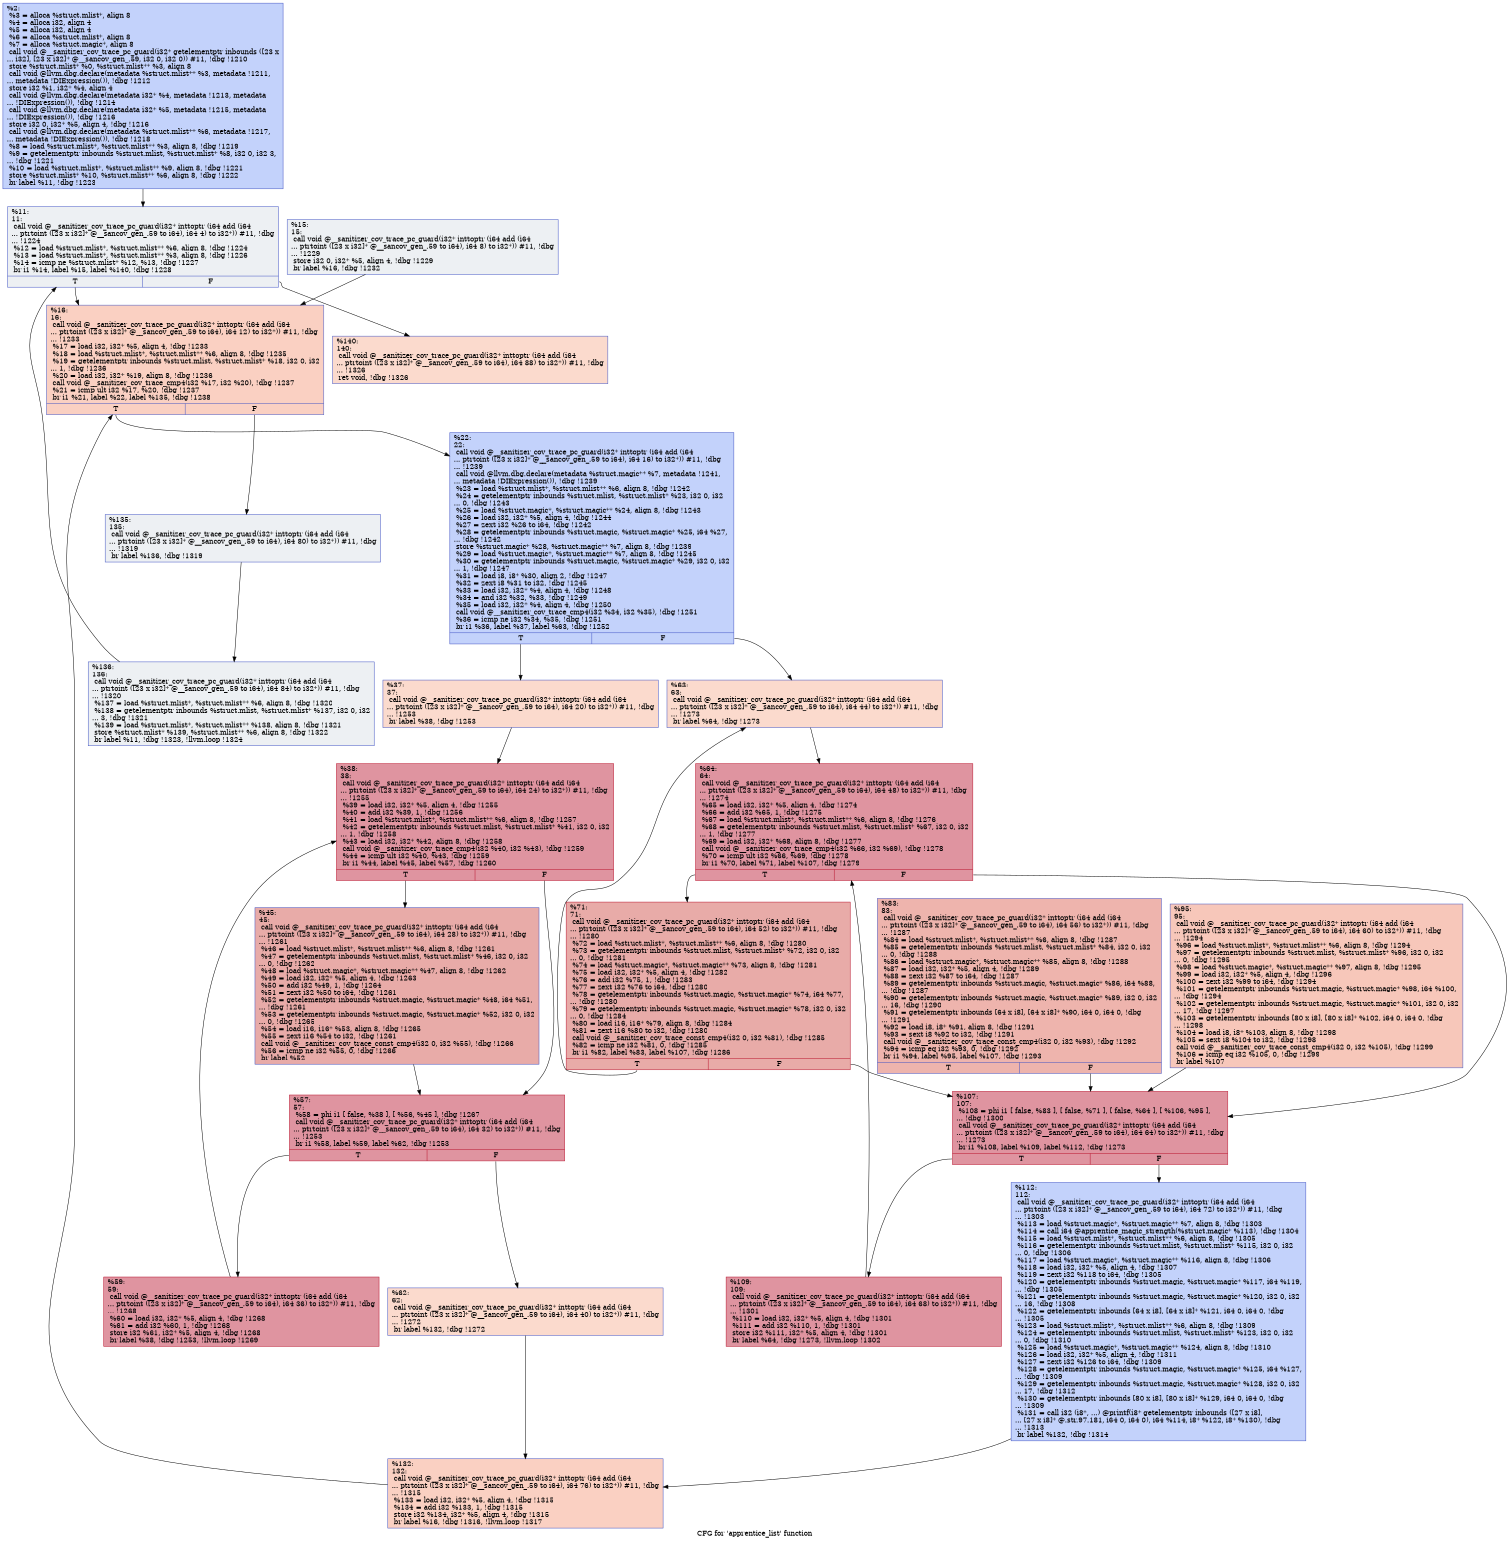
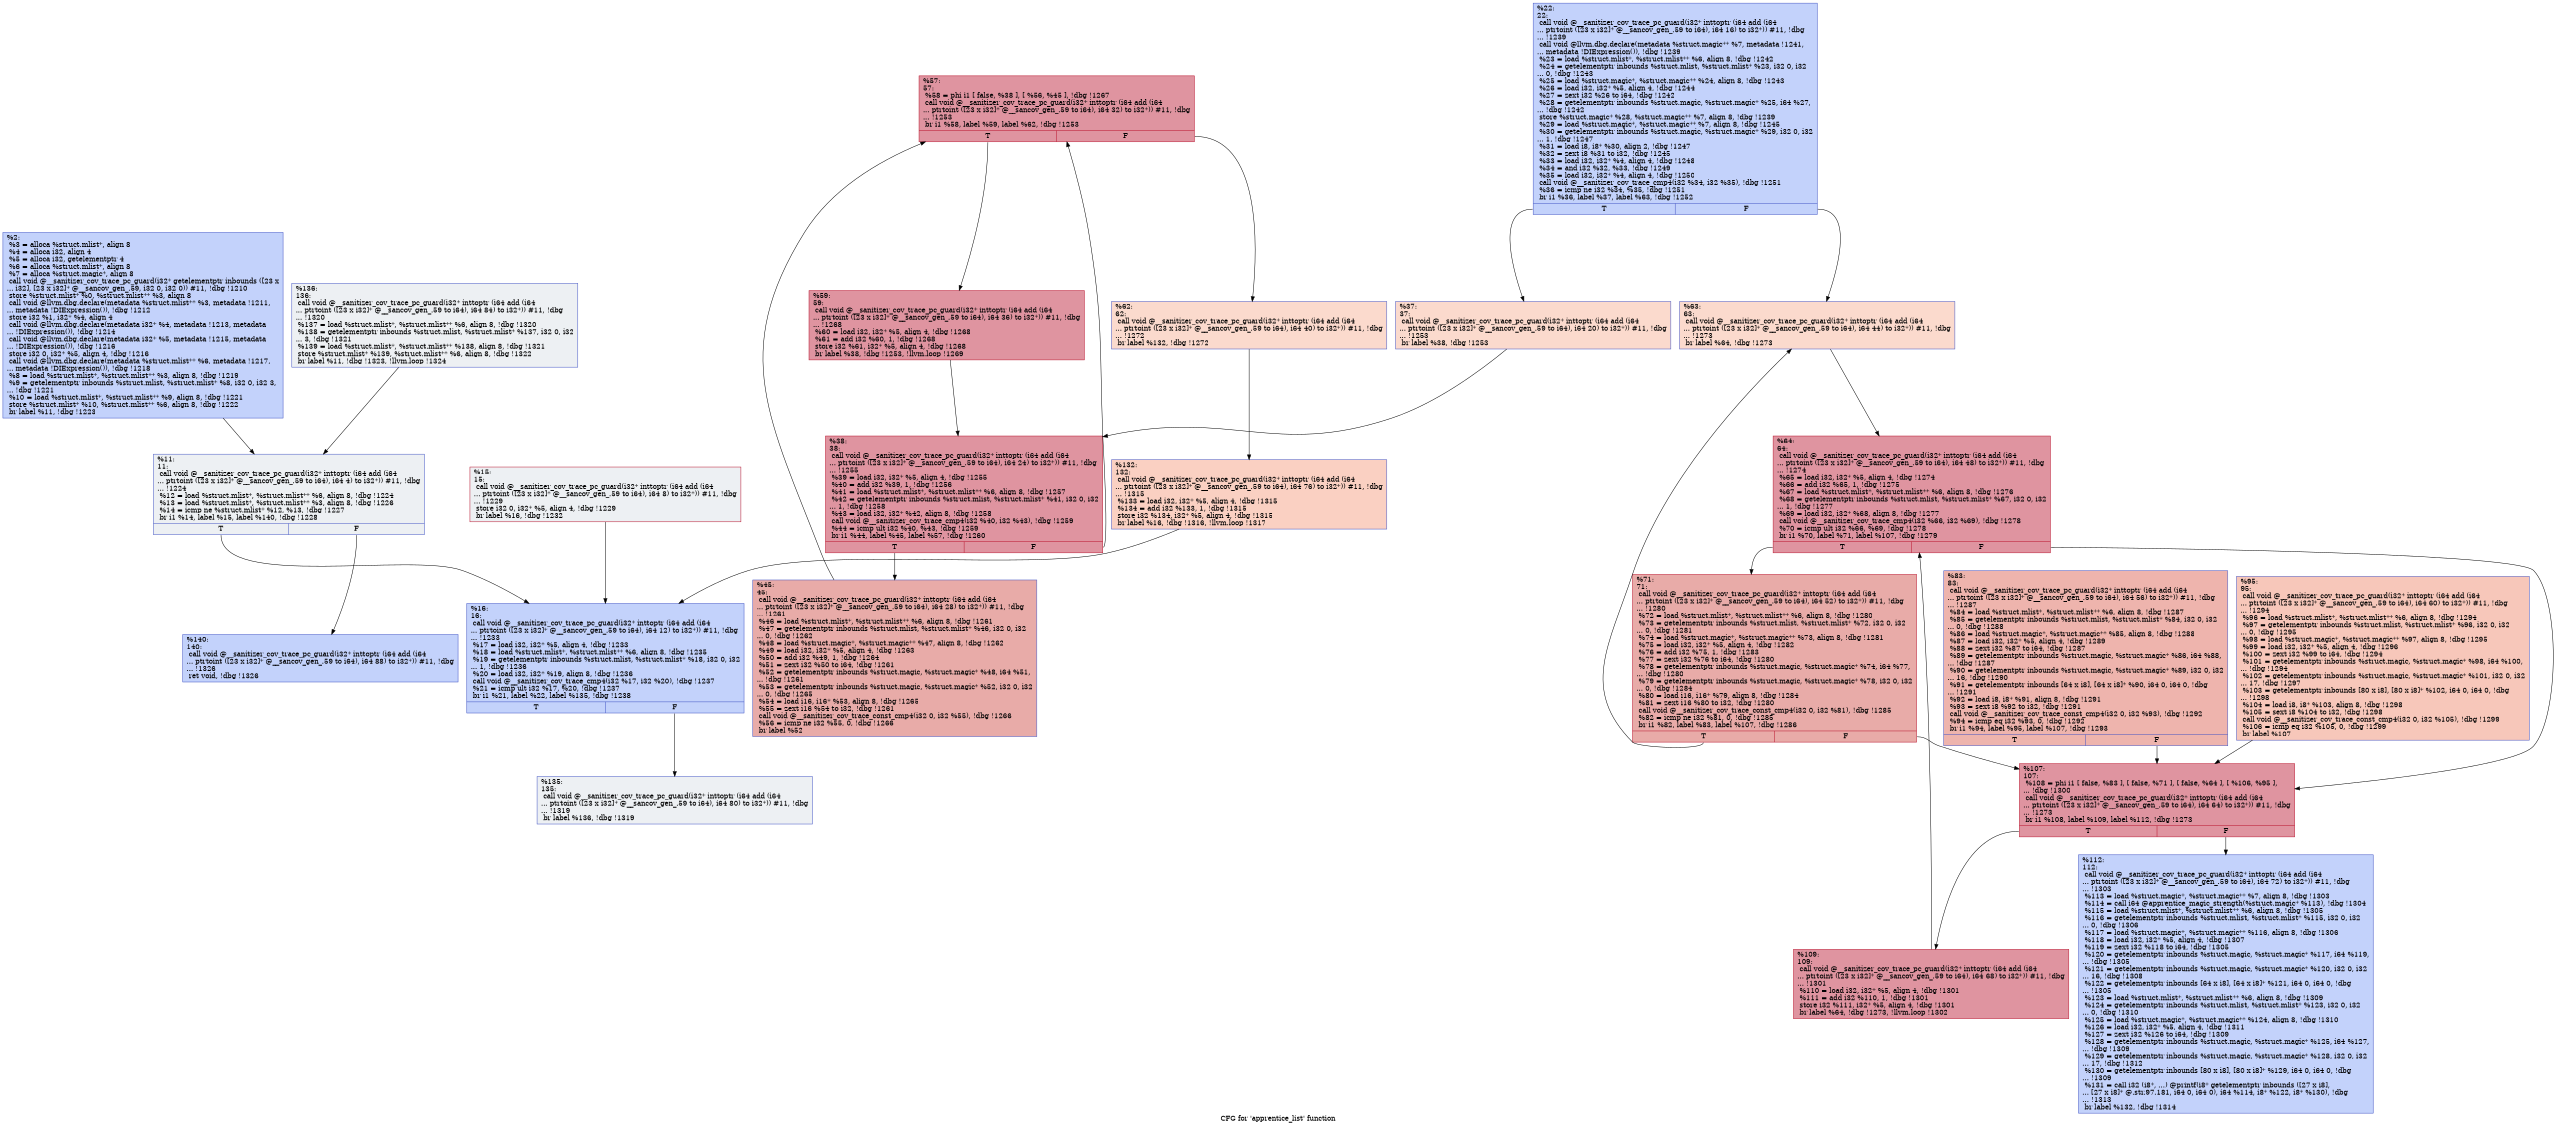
node "%2:": text "%5 = alloca i32, align 4" -> "%5 = alloca i32, getelementptr 4"
node "%15:": color #3d50c3ff -> #b70d28ff
node "%16:": fillcolor #f3947570 -> #779af770
node "%140:": fillcolor #f7ac8e70 -> #779af770
edge "%16:" -> "%22:": removed
edge "%135:" -> "%136:": removed
edge "%112:" -> "%132:": removed
